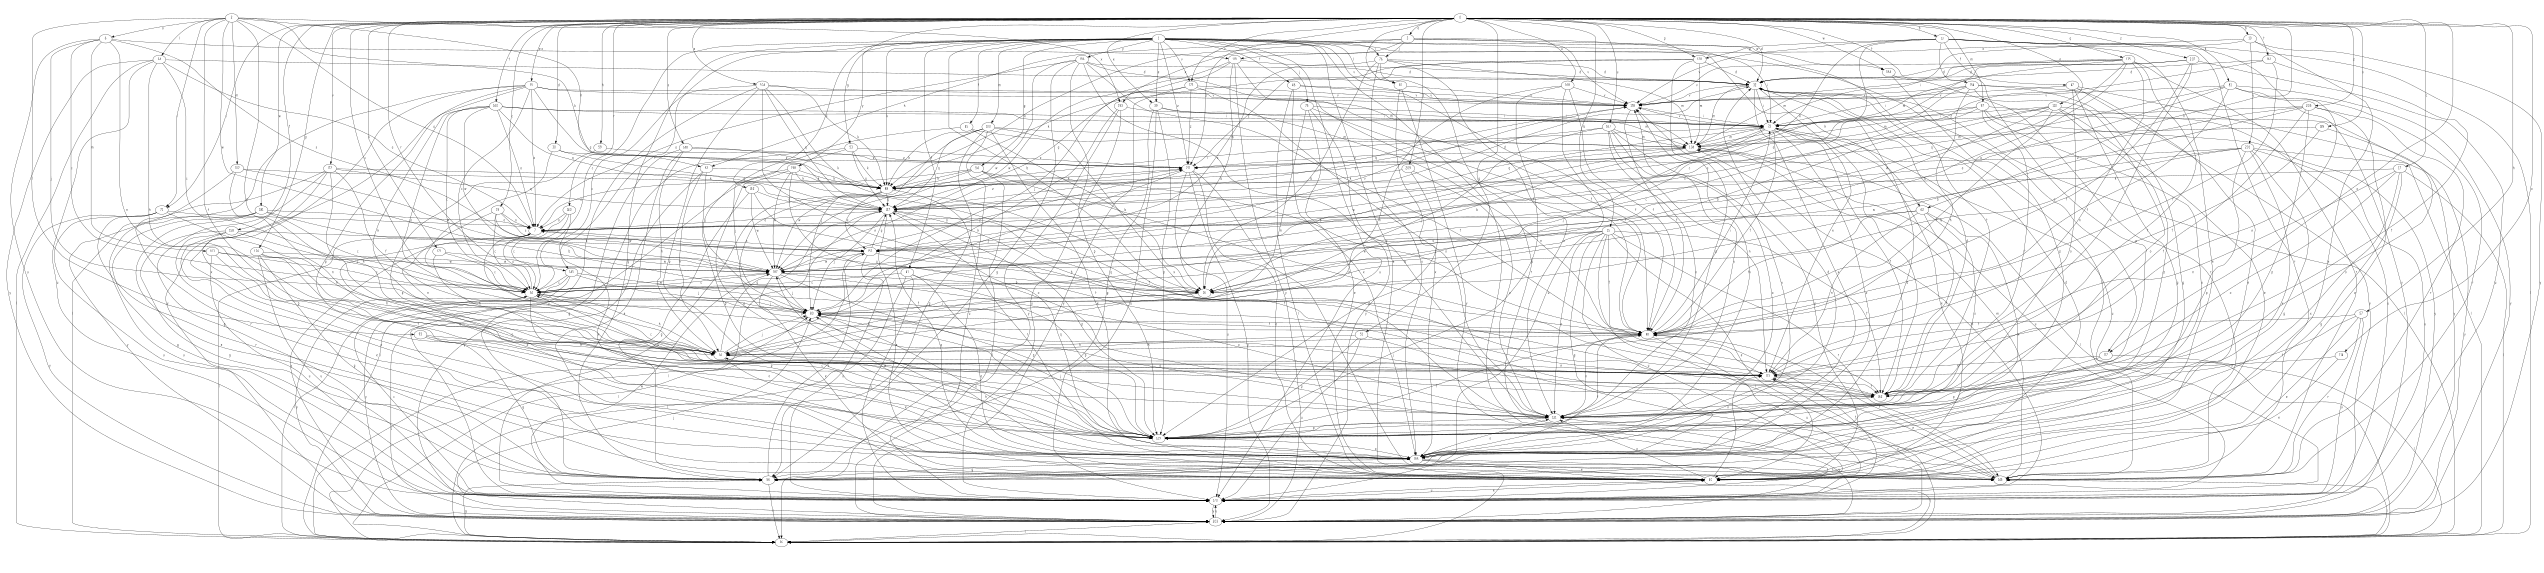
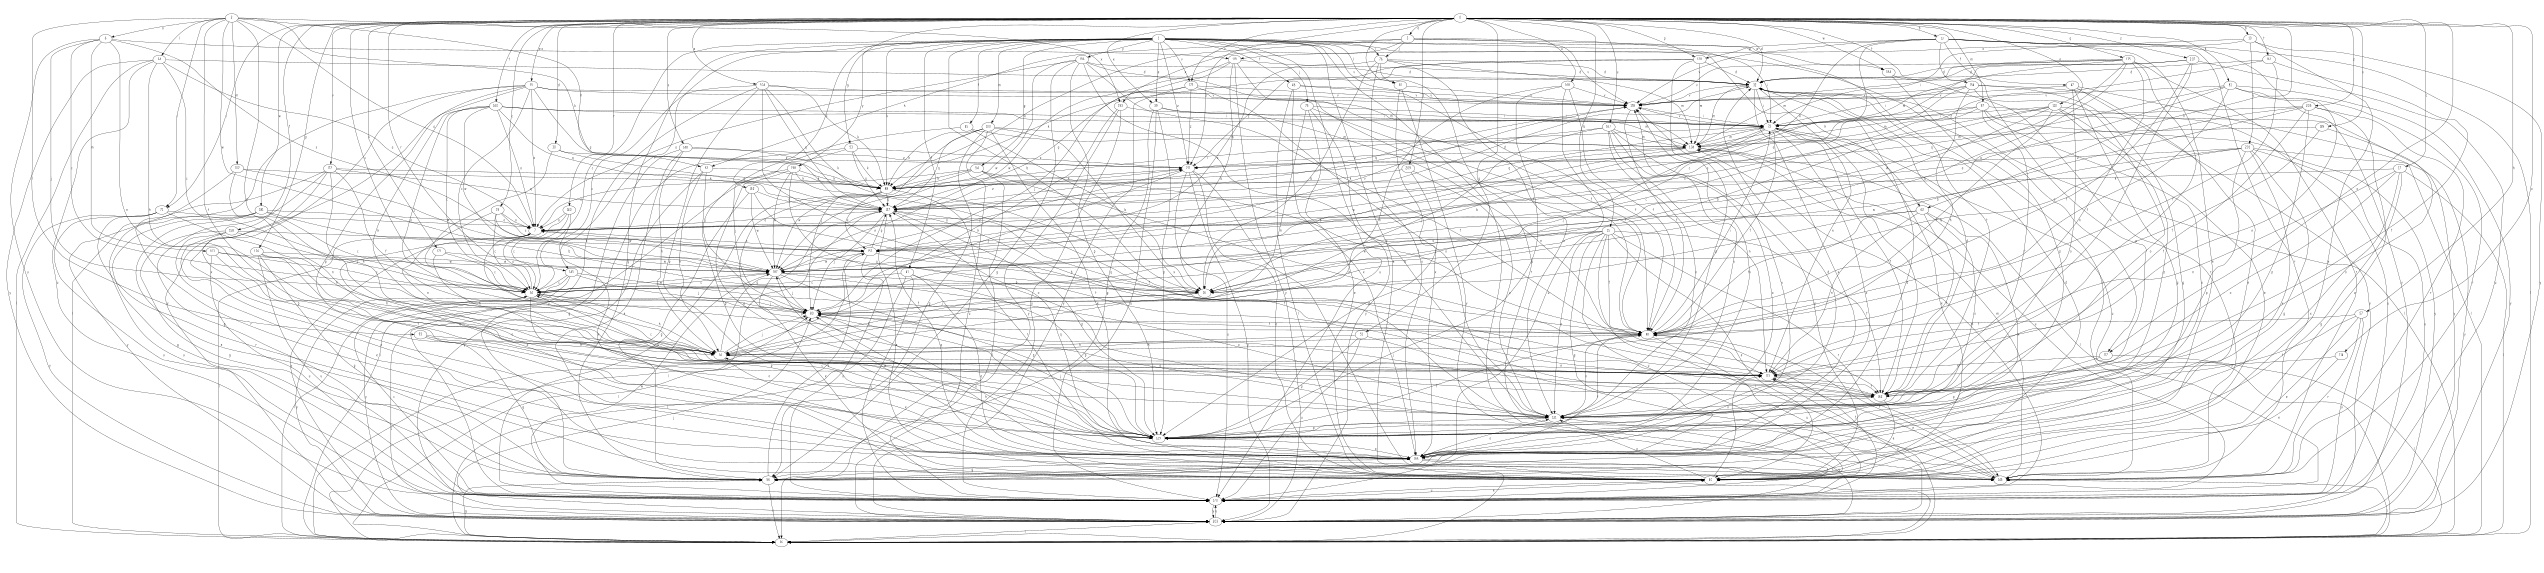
node "59": removed
edge "195" -> "40": now "162" -> "40"
